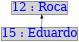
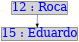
edge "15 : Eduardo" -> "12 : Roca": reversed
